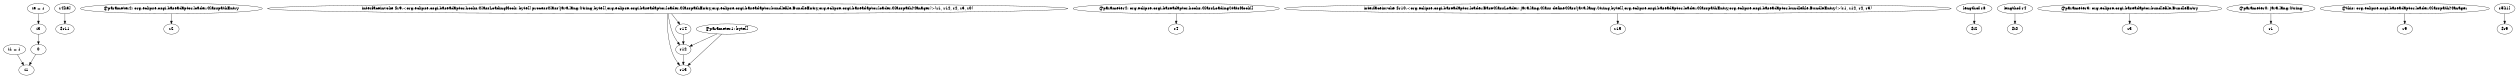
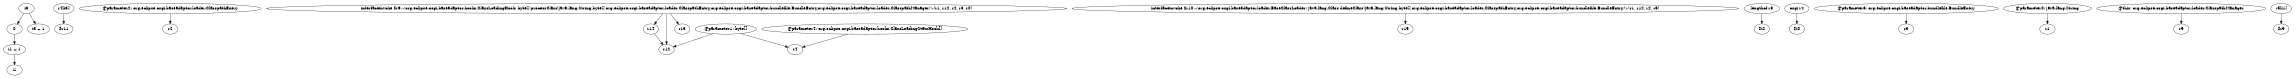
node "lengthof r4": label "lengthof r4" -> "osgi r4"
edge "i3 + 1" -> "i3": reversed
edge "@parameter1: byte[]" -> "r13": now "@parameter1: byte[]" -> "r4"
edge "0" -> "i1": now "0" -> "i1 + 1"
edge "r12" -> "r13": removed
